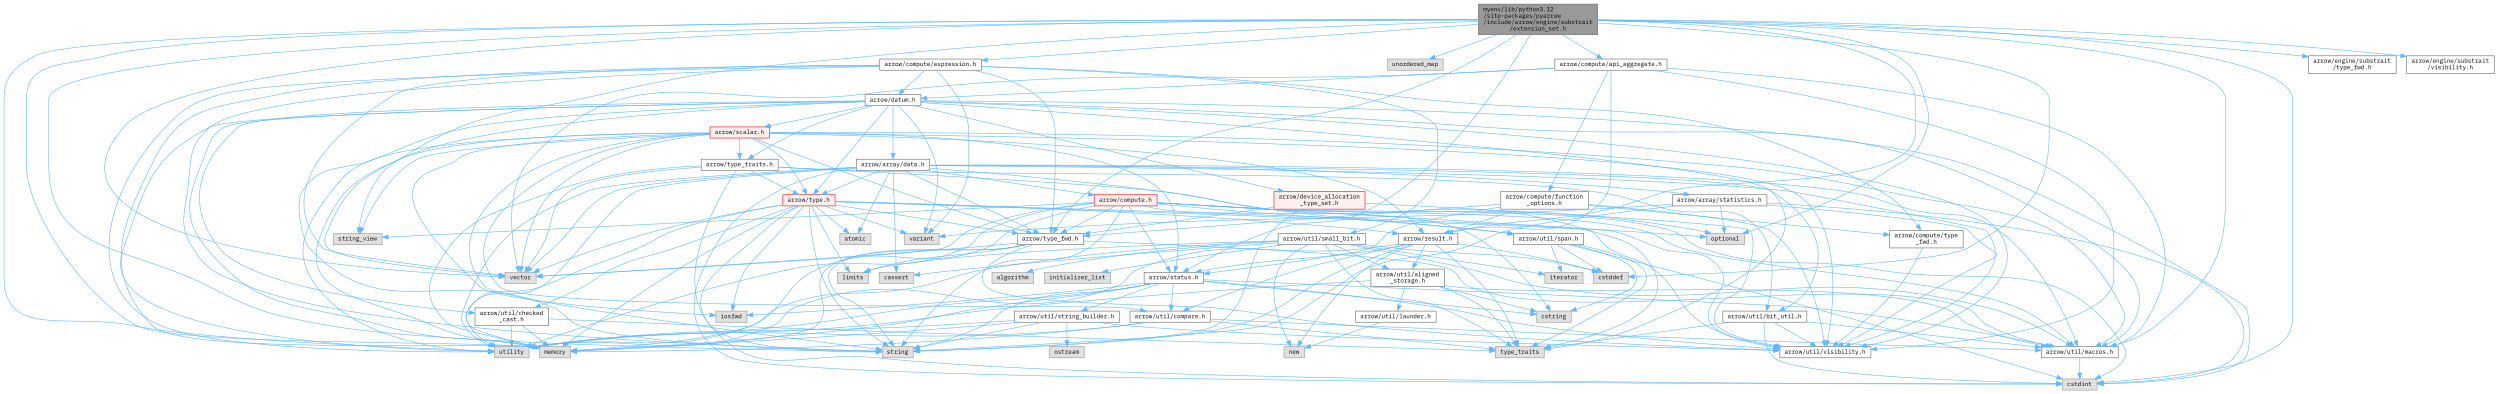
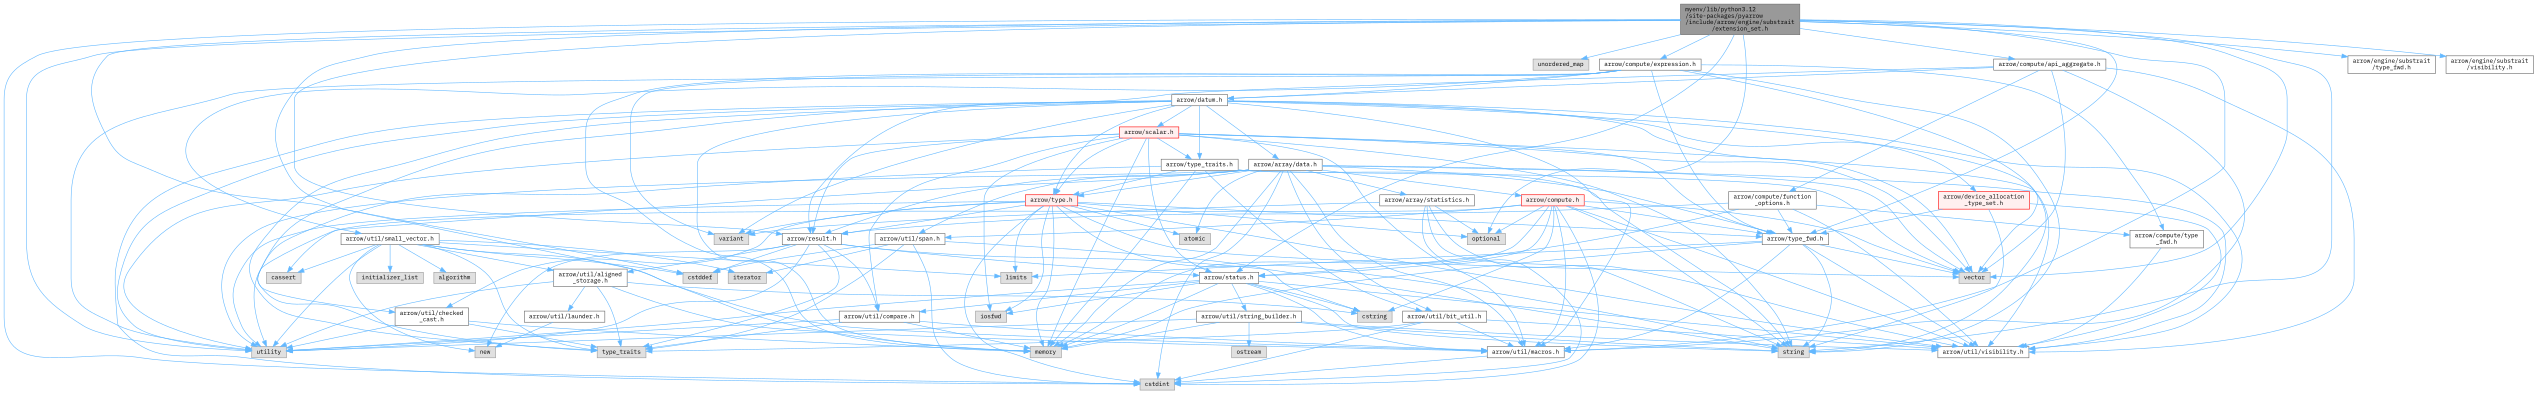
edge "arrow/array/data.h" -> "arrow/result.h": added
node "string_view": removed
node "arrow/util/small_bit.h": label "arrow/util/small_bit.h" -> "arrow/util/small_vector.h"
